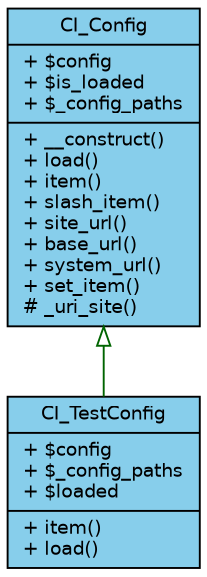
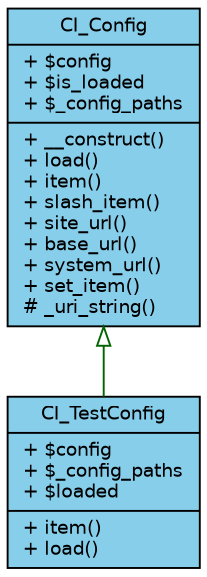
node "CI_Config": text "# _uri_site()" -> "# _uri_string()"
